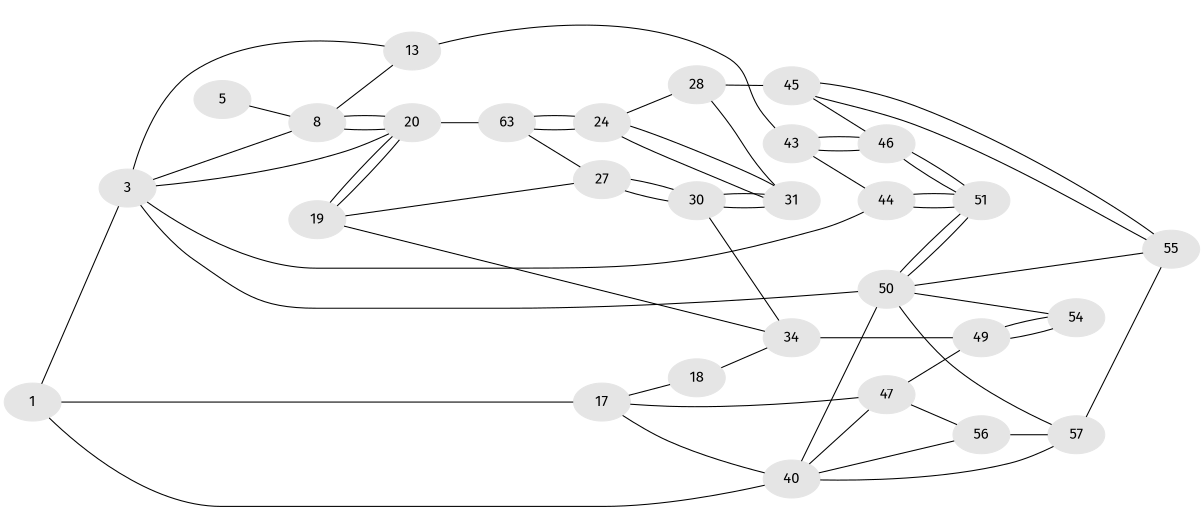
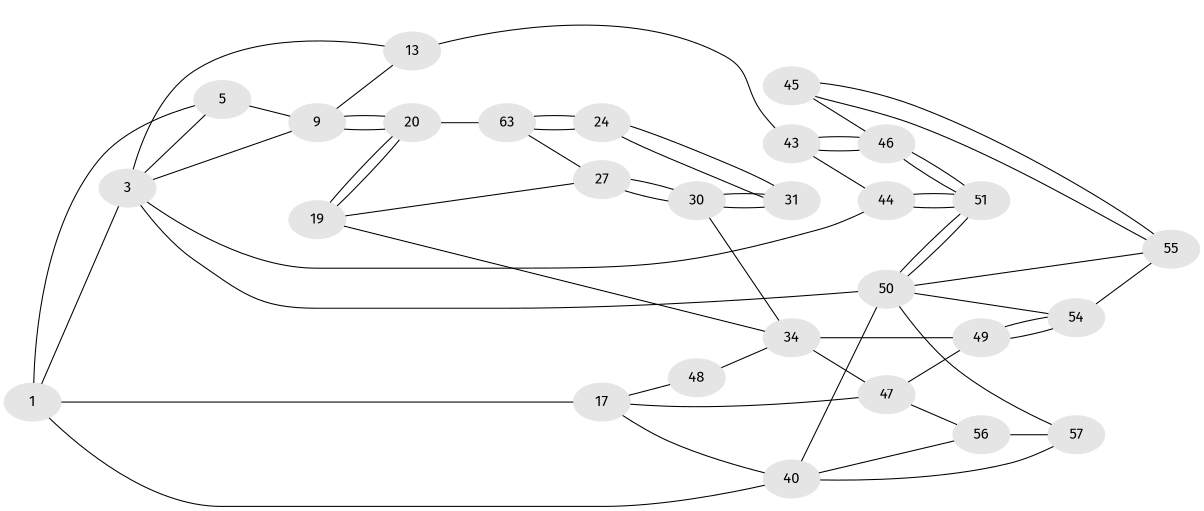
node "28": removed
node "8": label "8" -> "9"
edge "20" -- "3": now "5" -- "3"
edge "5" -- "1": added
edge "55" -- "57": now "55" -- "54"
node "18": label "18" -> "48"
edge "47" -- "40": now "47" -- "34"
